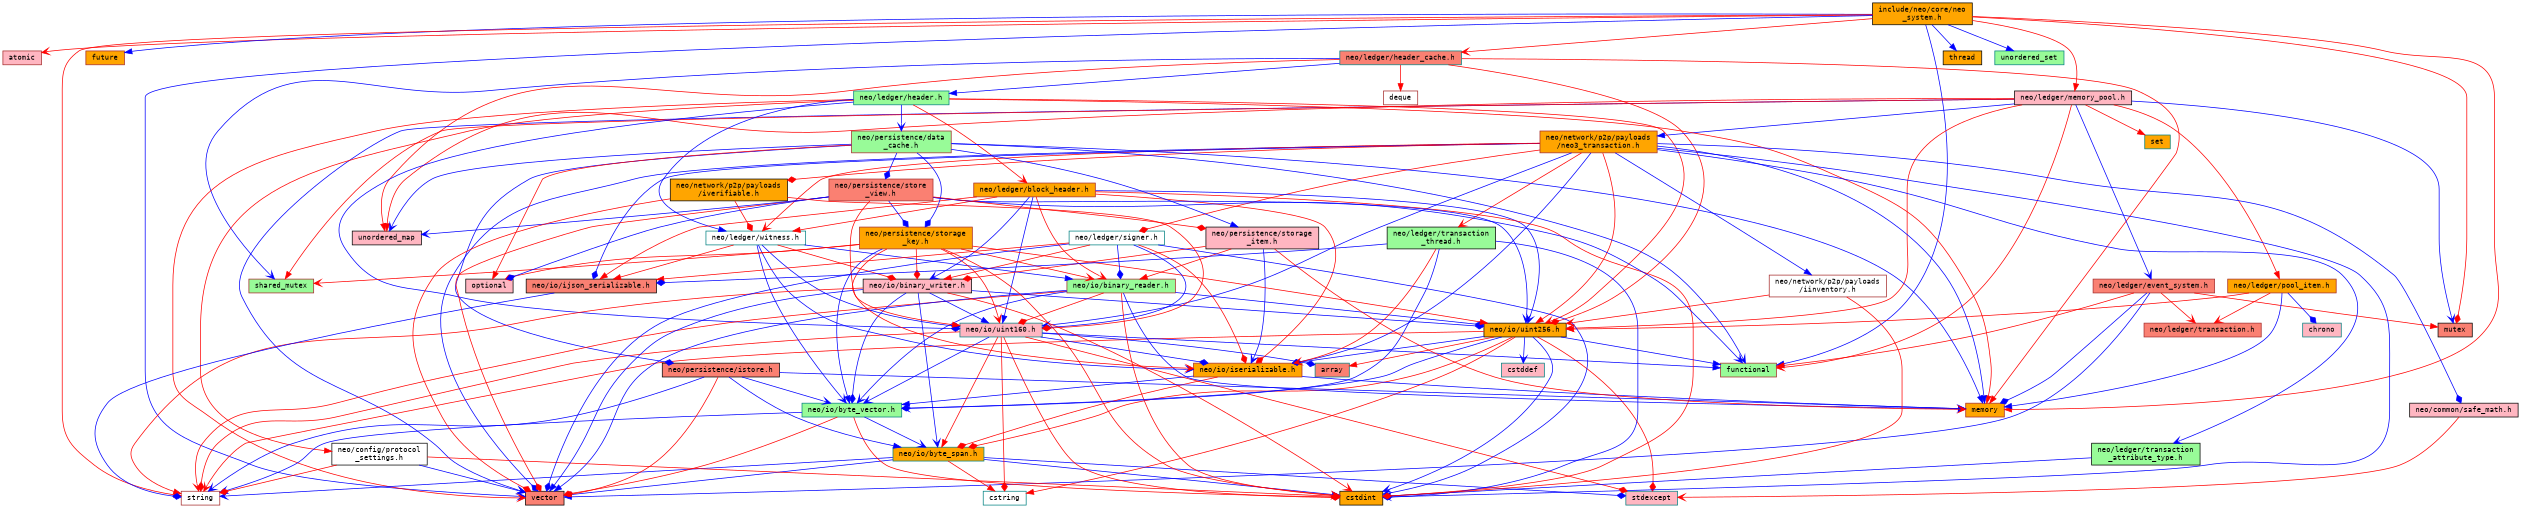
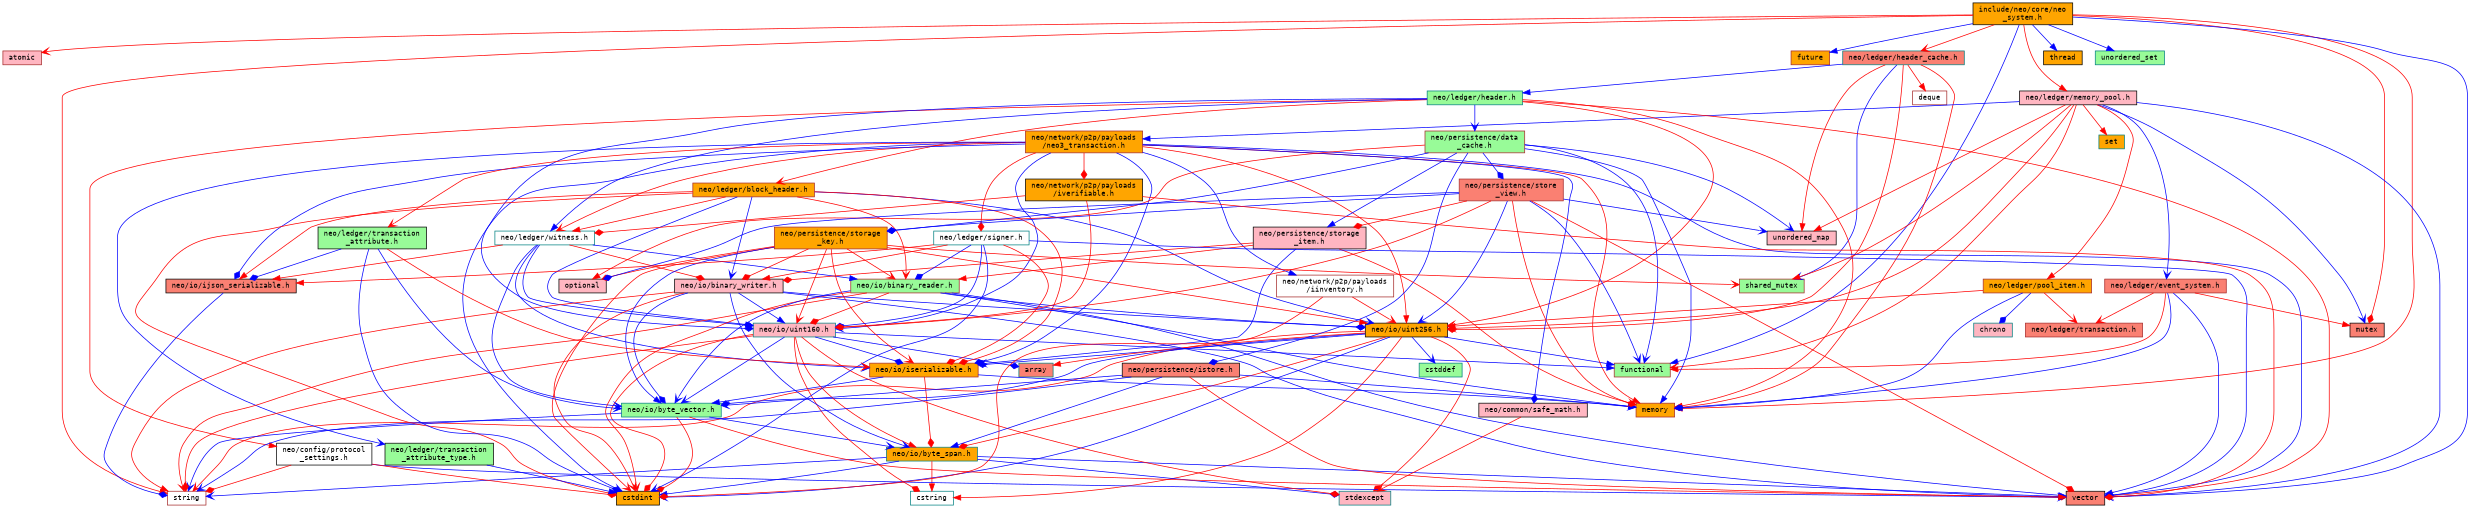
edge "neo/network/p2p/payloads /neo3_transaction.h" -> "memory": color blue -> red
node "neo/ledger/transaction _thread.h": label "neo/ledger/transaction _thread.h" -> "neo/ledger/transaction _attribute.h"
edge "neo/persistence/store _view.h" -> "memory": added
node "cstddef": fillcolor lightpink -> palegreen
